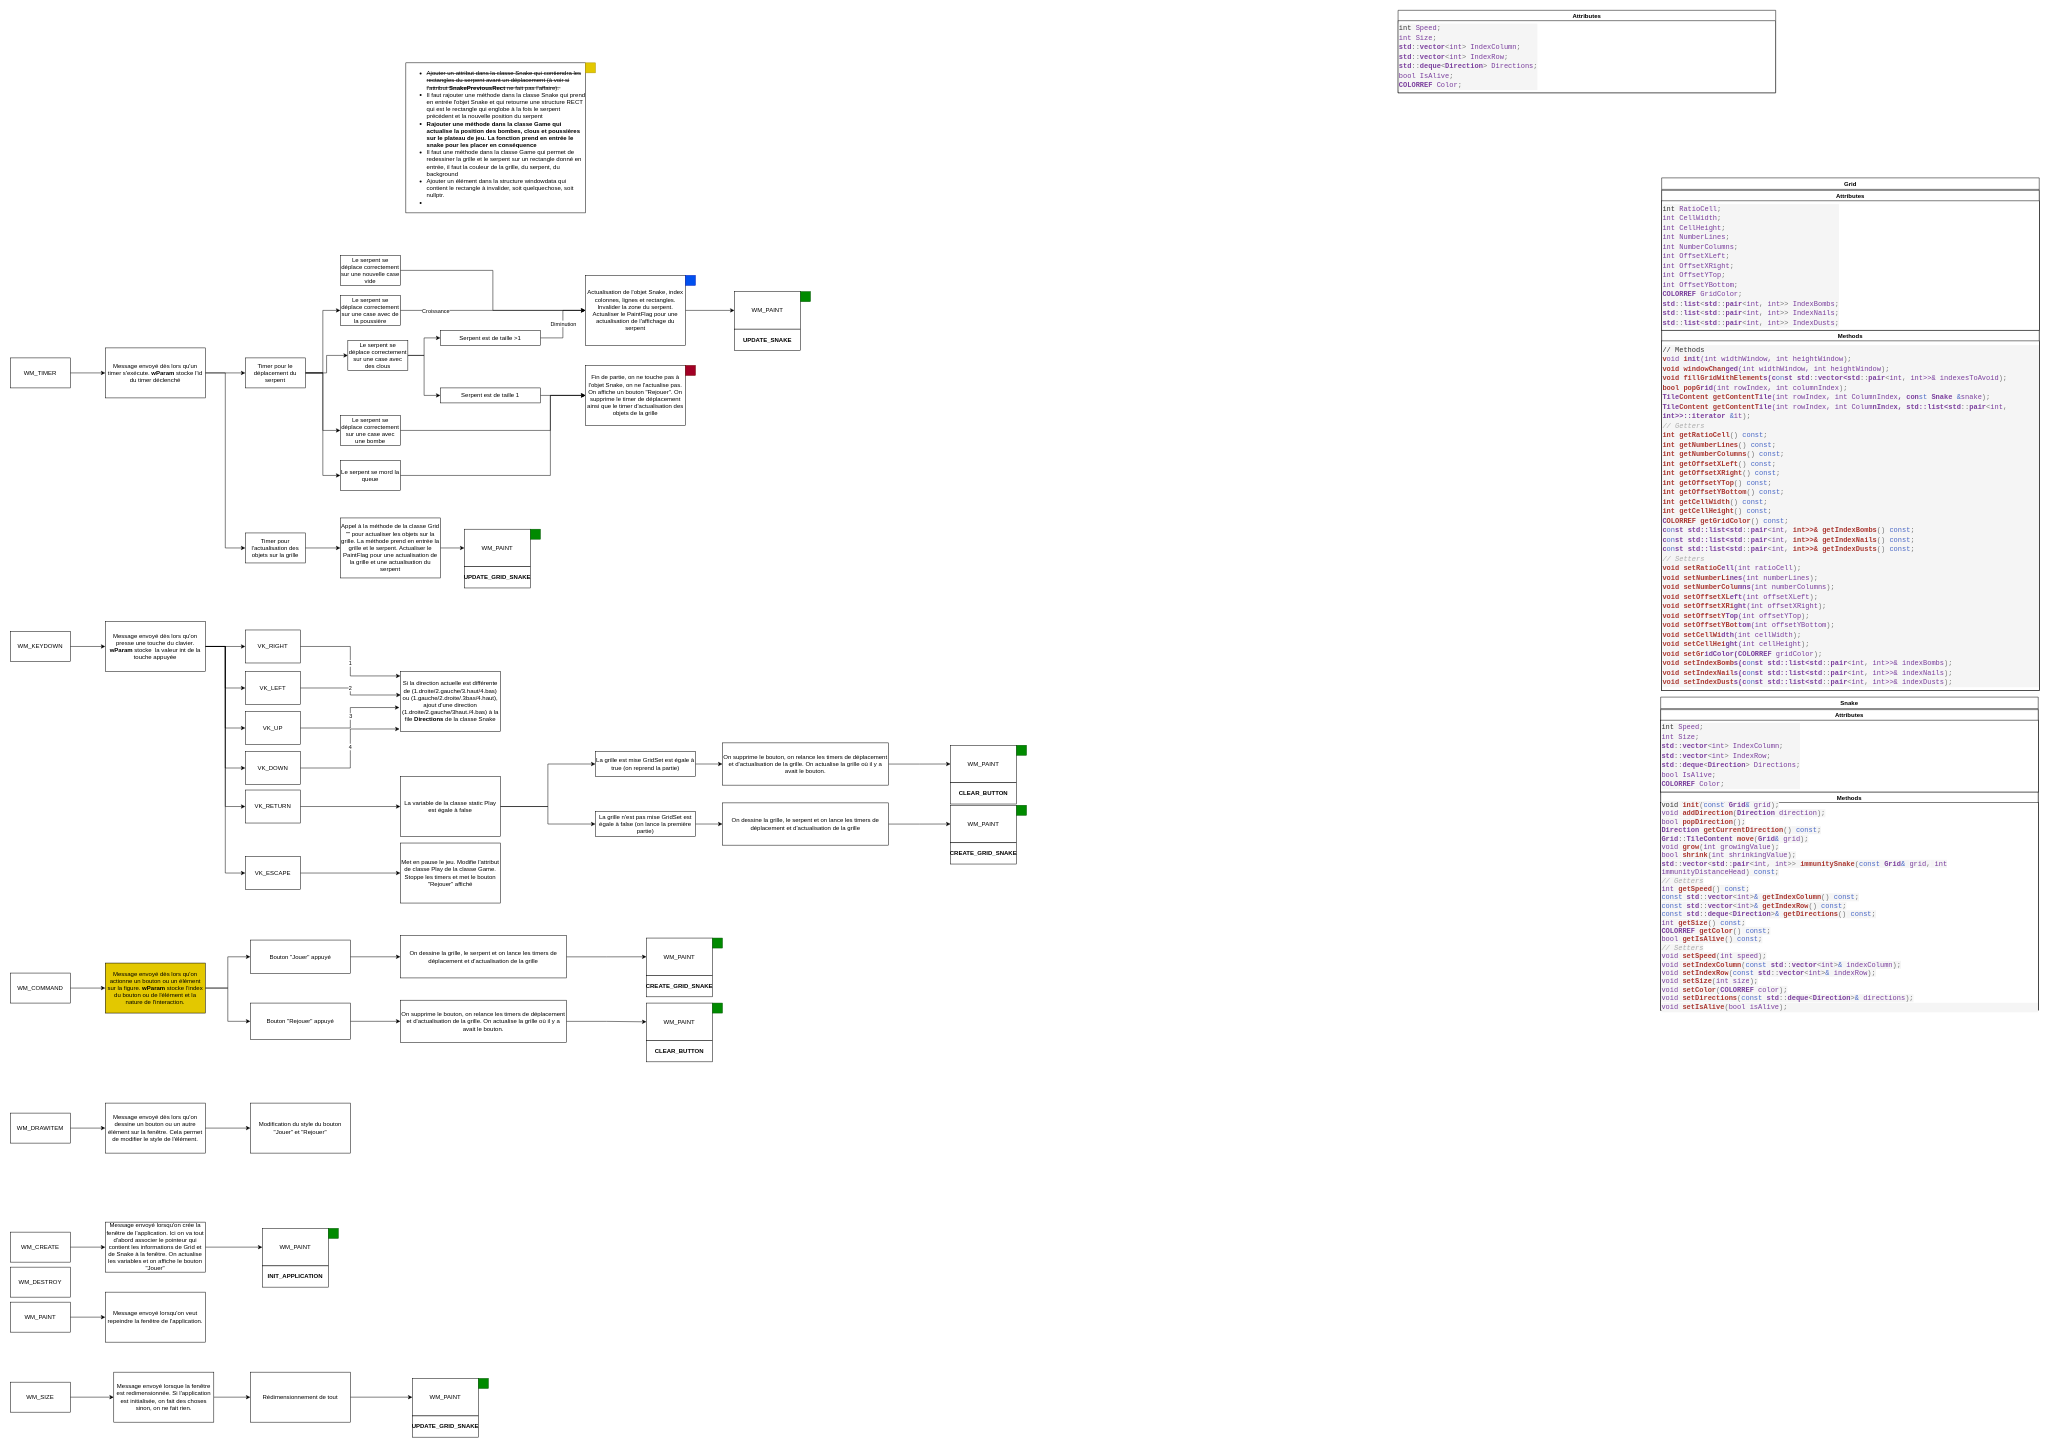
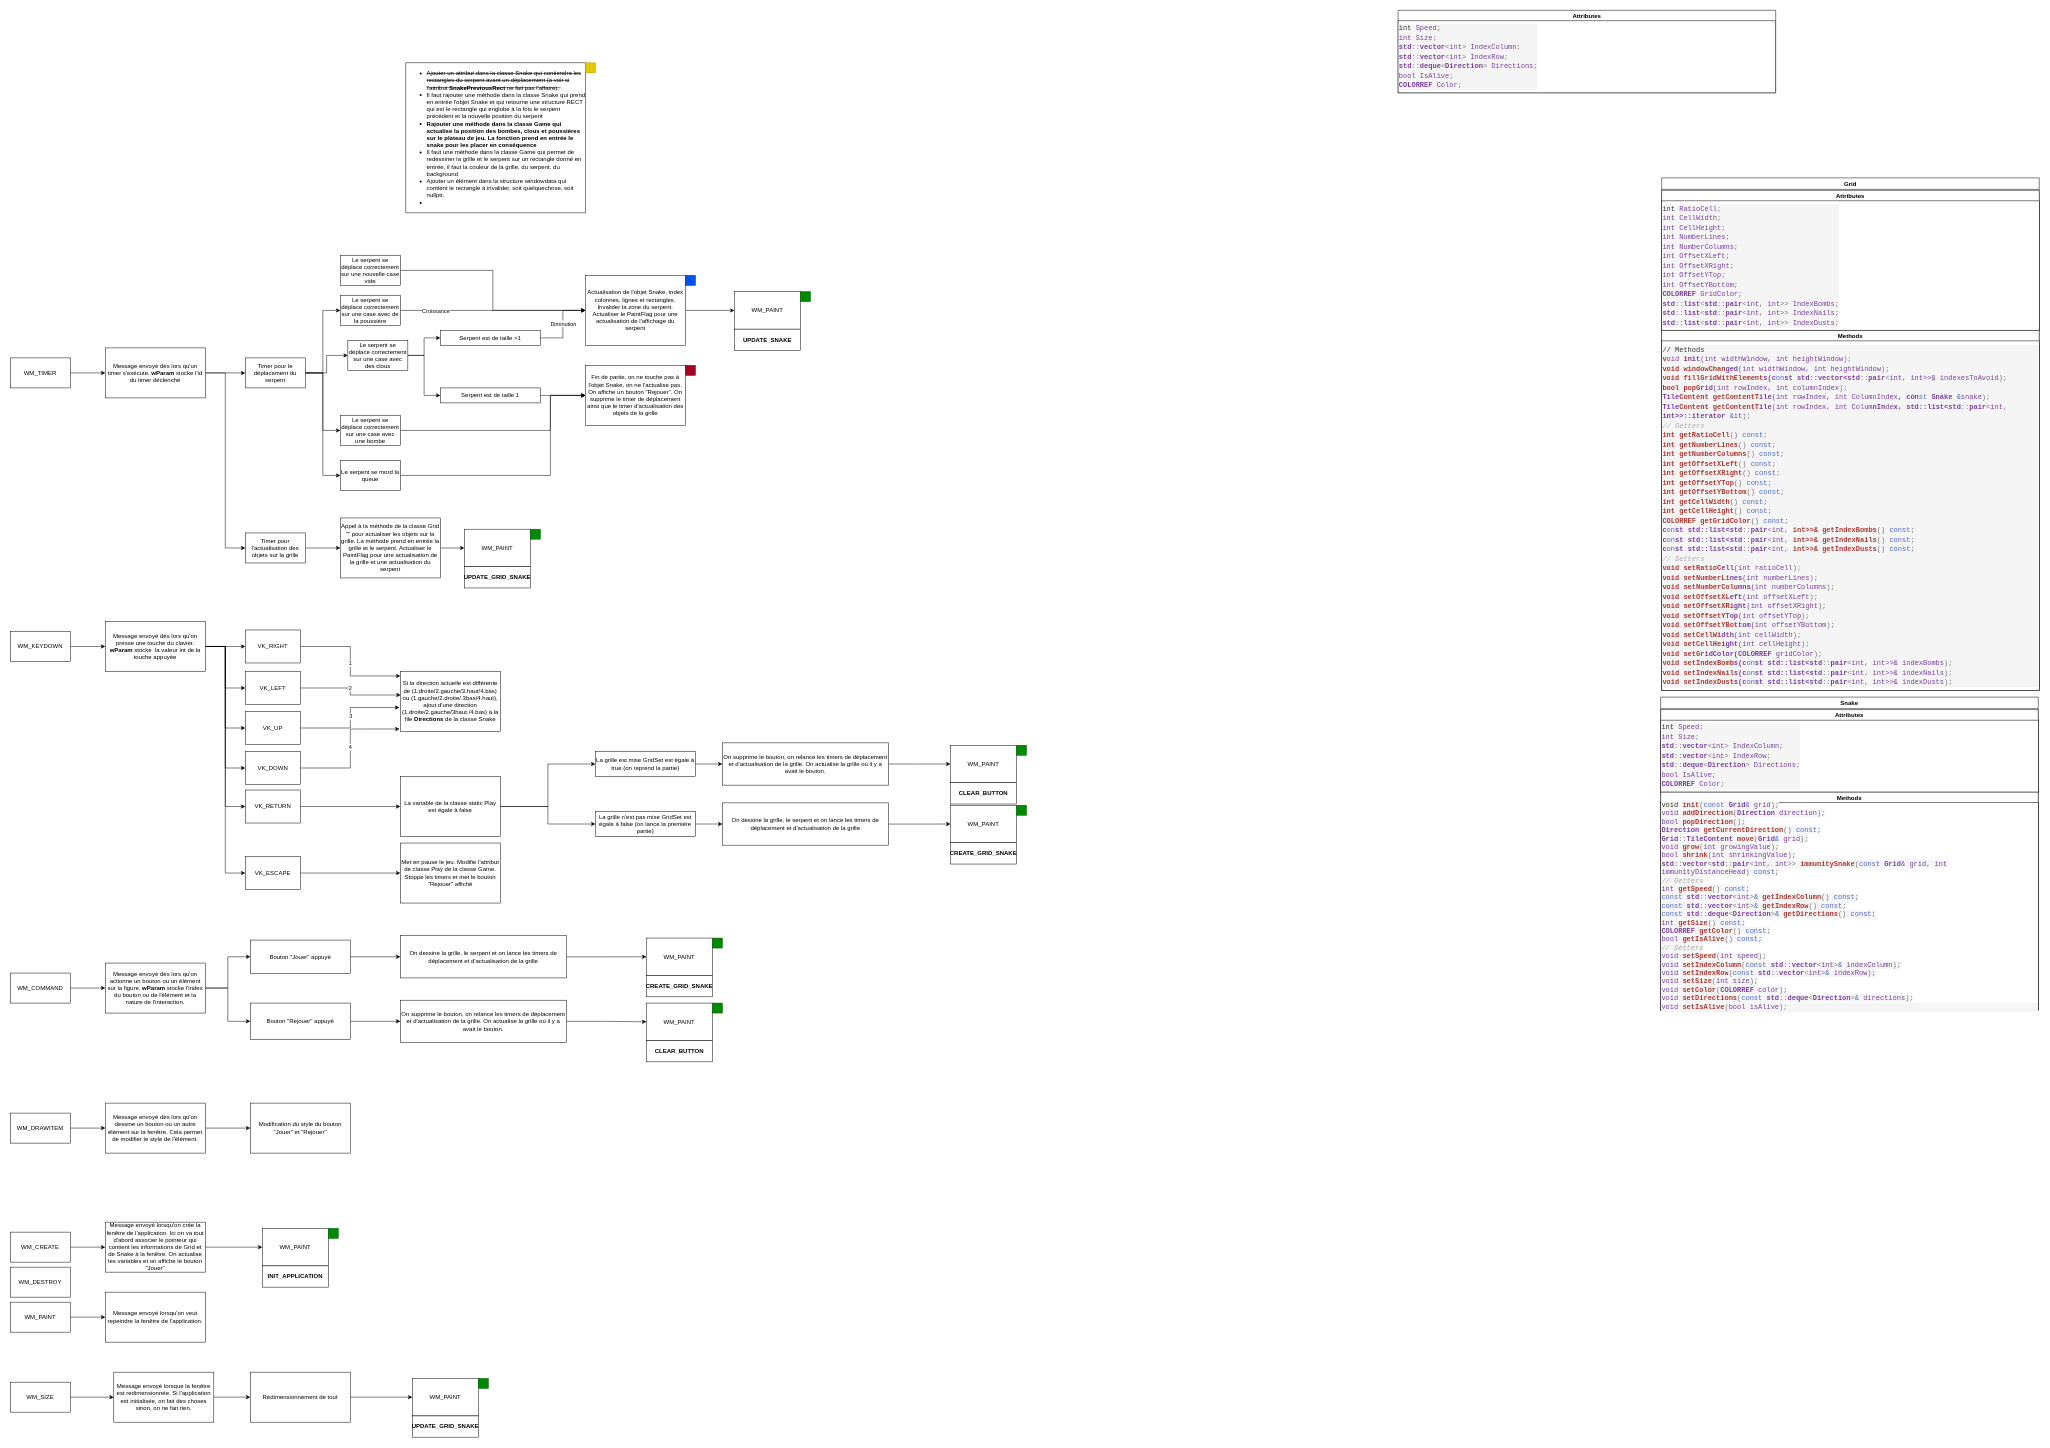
node "Message envoyé dès lors qu'on actionne un bouton ou un élément sur la figure. wParam stocke l'index du bouton ou de l'élément et la nature de l'interaction.": fillcolor #e3c800 -> #ffffff
